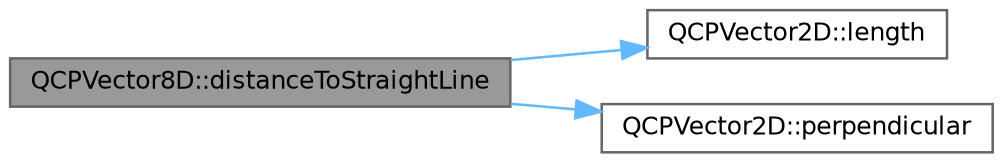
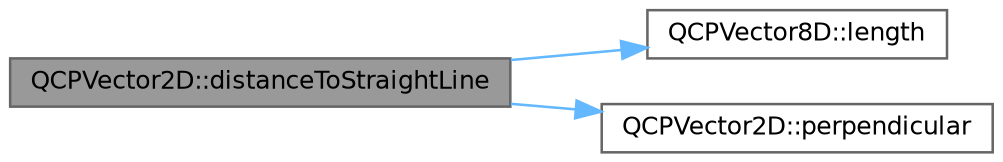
node "QCPVector2D::length": label "QCPVector2D::length" -> "QCPVector8D::length"
node "QCPVector8D::distanceToStraightLine": label "QCPVector8D::distanceToStraightLine" -> "QCPVector2D::distanceToStraightLine"
